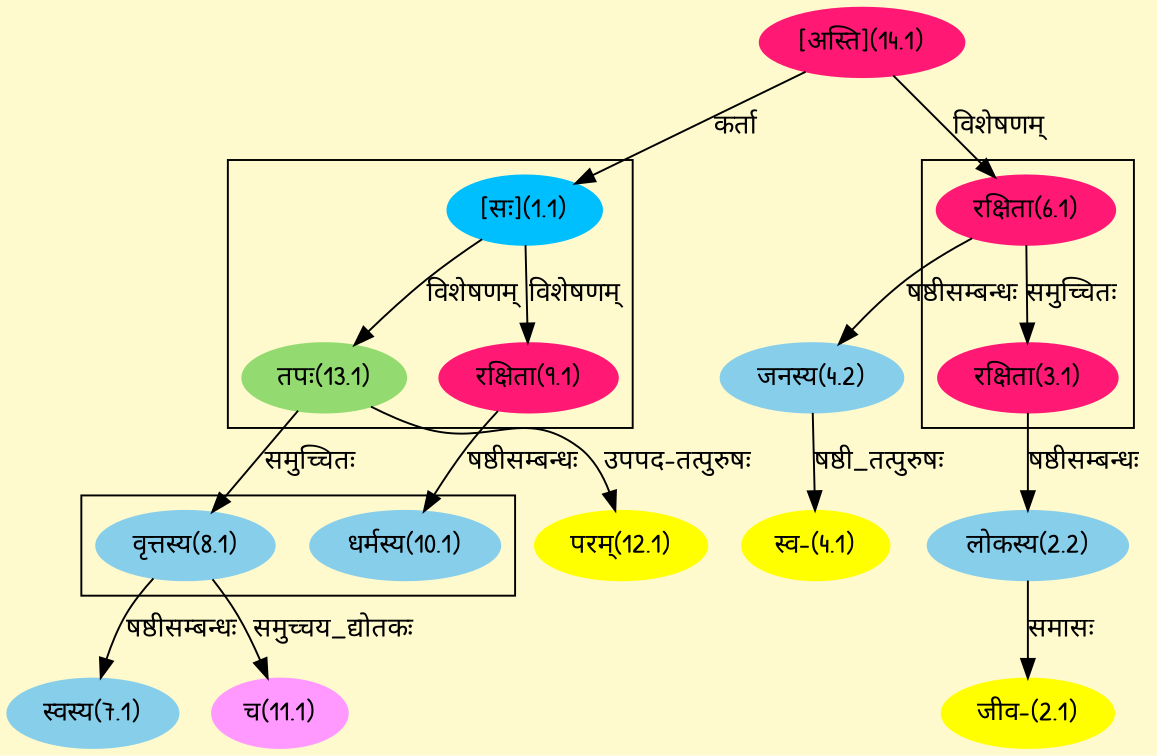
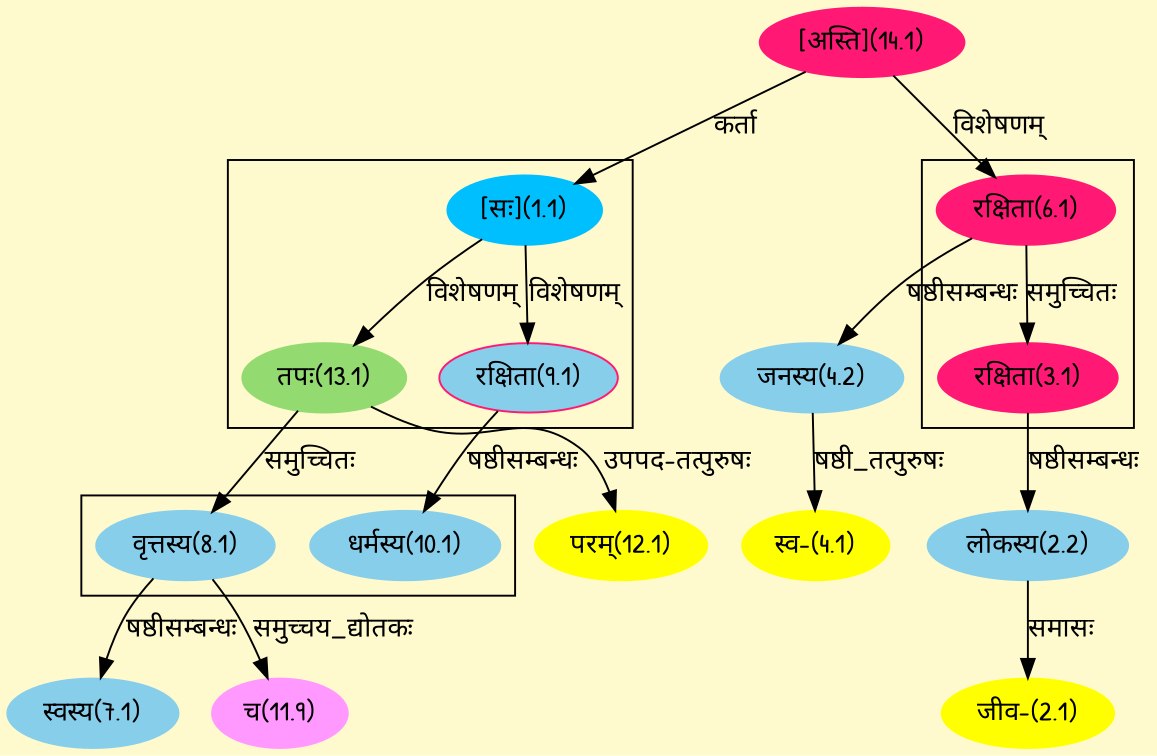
node "रक्षिता(9.1)": fillcolor #ff1975 -> #87ceeb
node "च(11.1)": label "च(11.1)" -> "च(11.9)"
